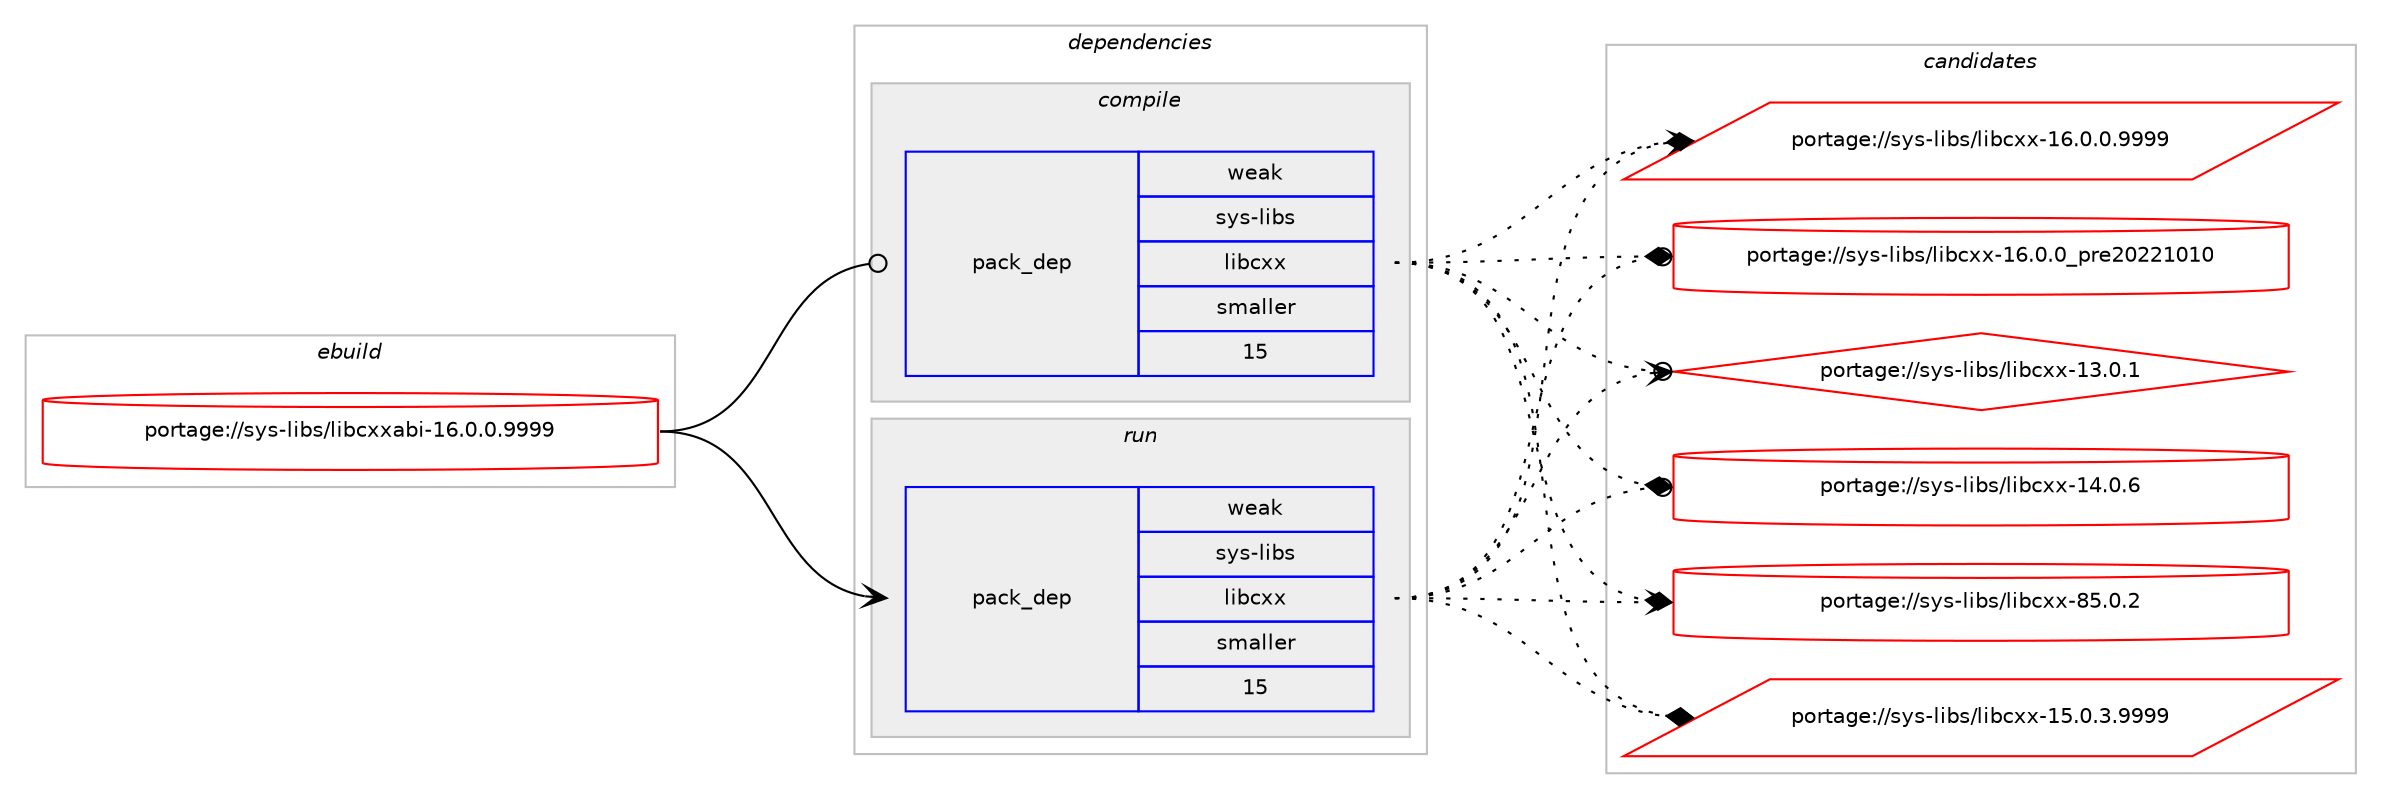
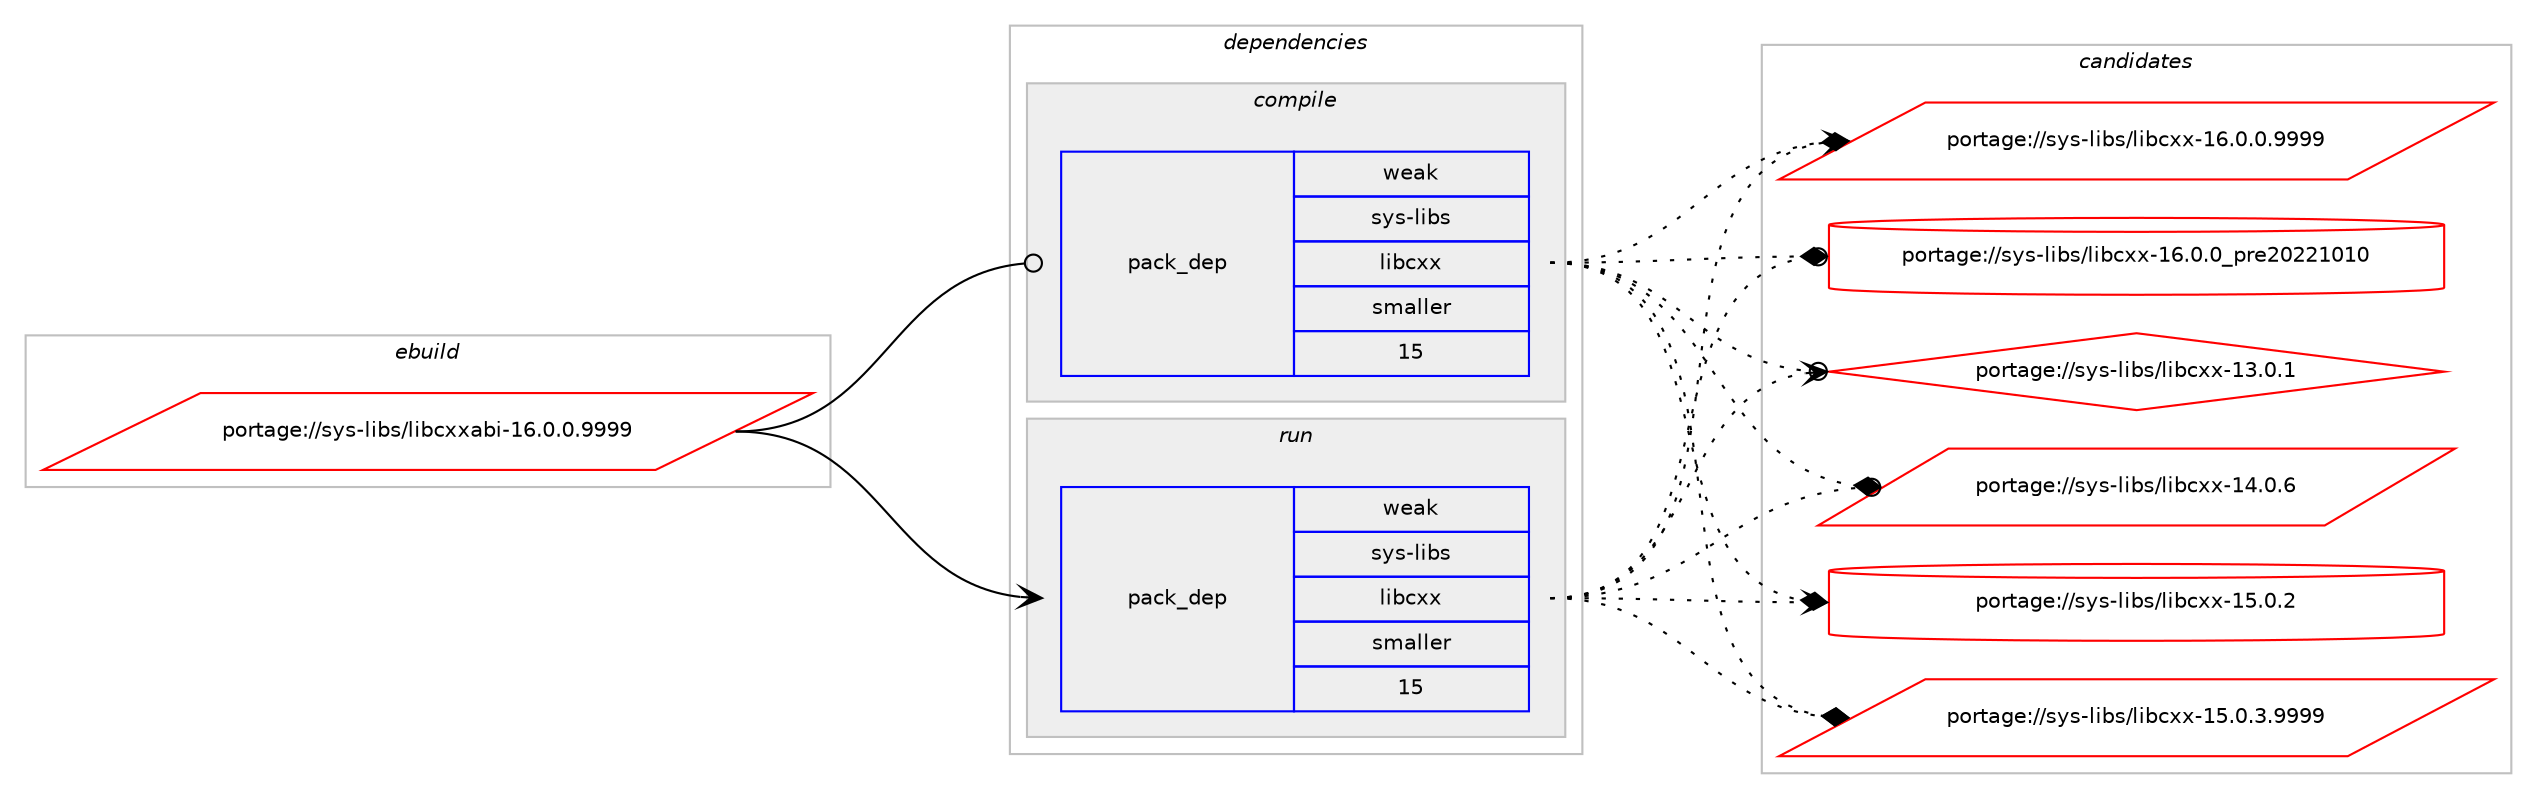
node "portage://sys-libs/libcxxabi-16.0.0.9999": shape cylinder -> parallelogram
node "portage://sys-libs/libcxx-14.0.6": shape cylinder -> parallelogram
node "portage://sys-libs/libcxx-85.0.2": label "portage://sys-libs/libcxx-85.0.2" -> "portage://sys-libs/libcxx-15.0.2"
